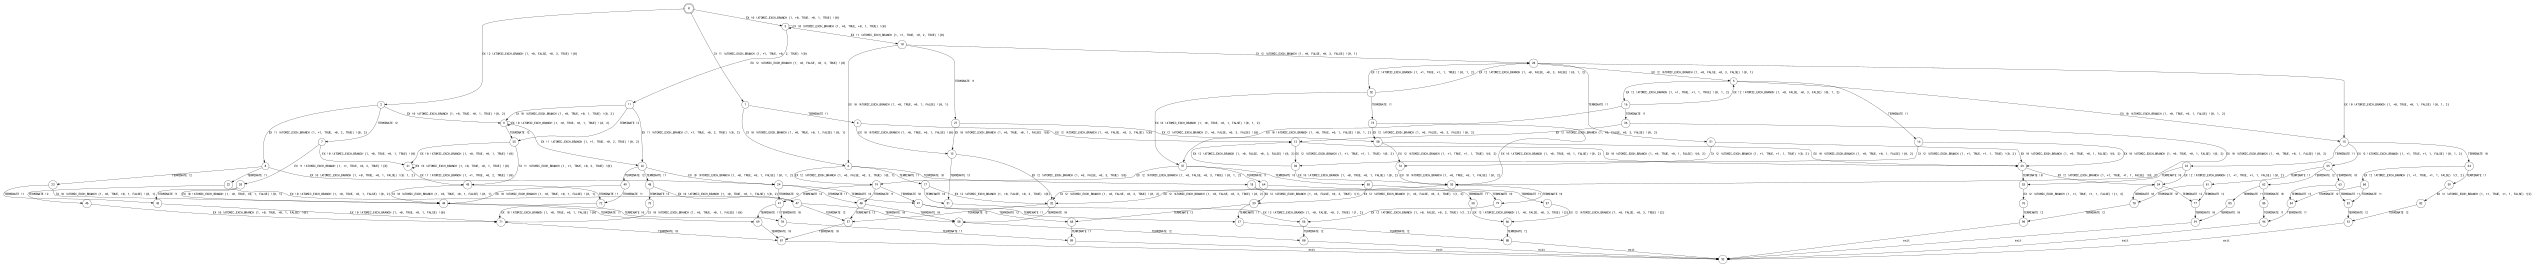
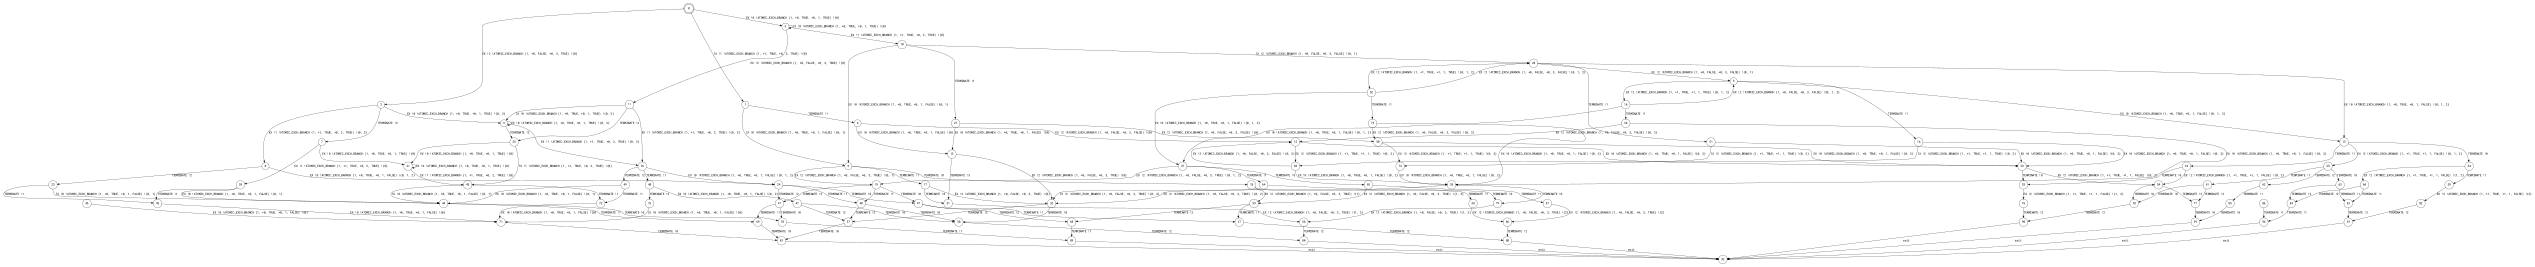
node "22": removed
edge "62" -> "86": removed, label "TERMINATE !0"
